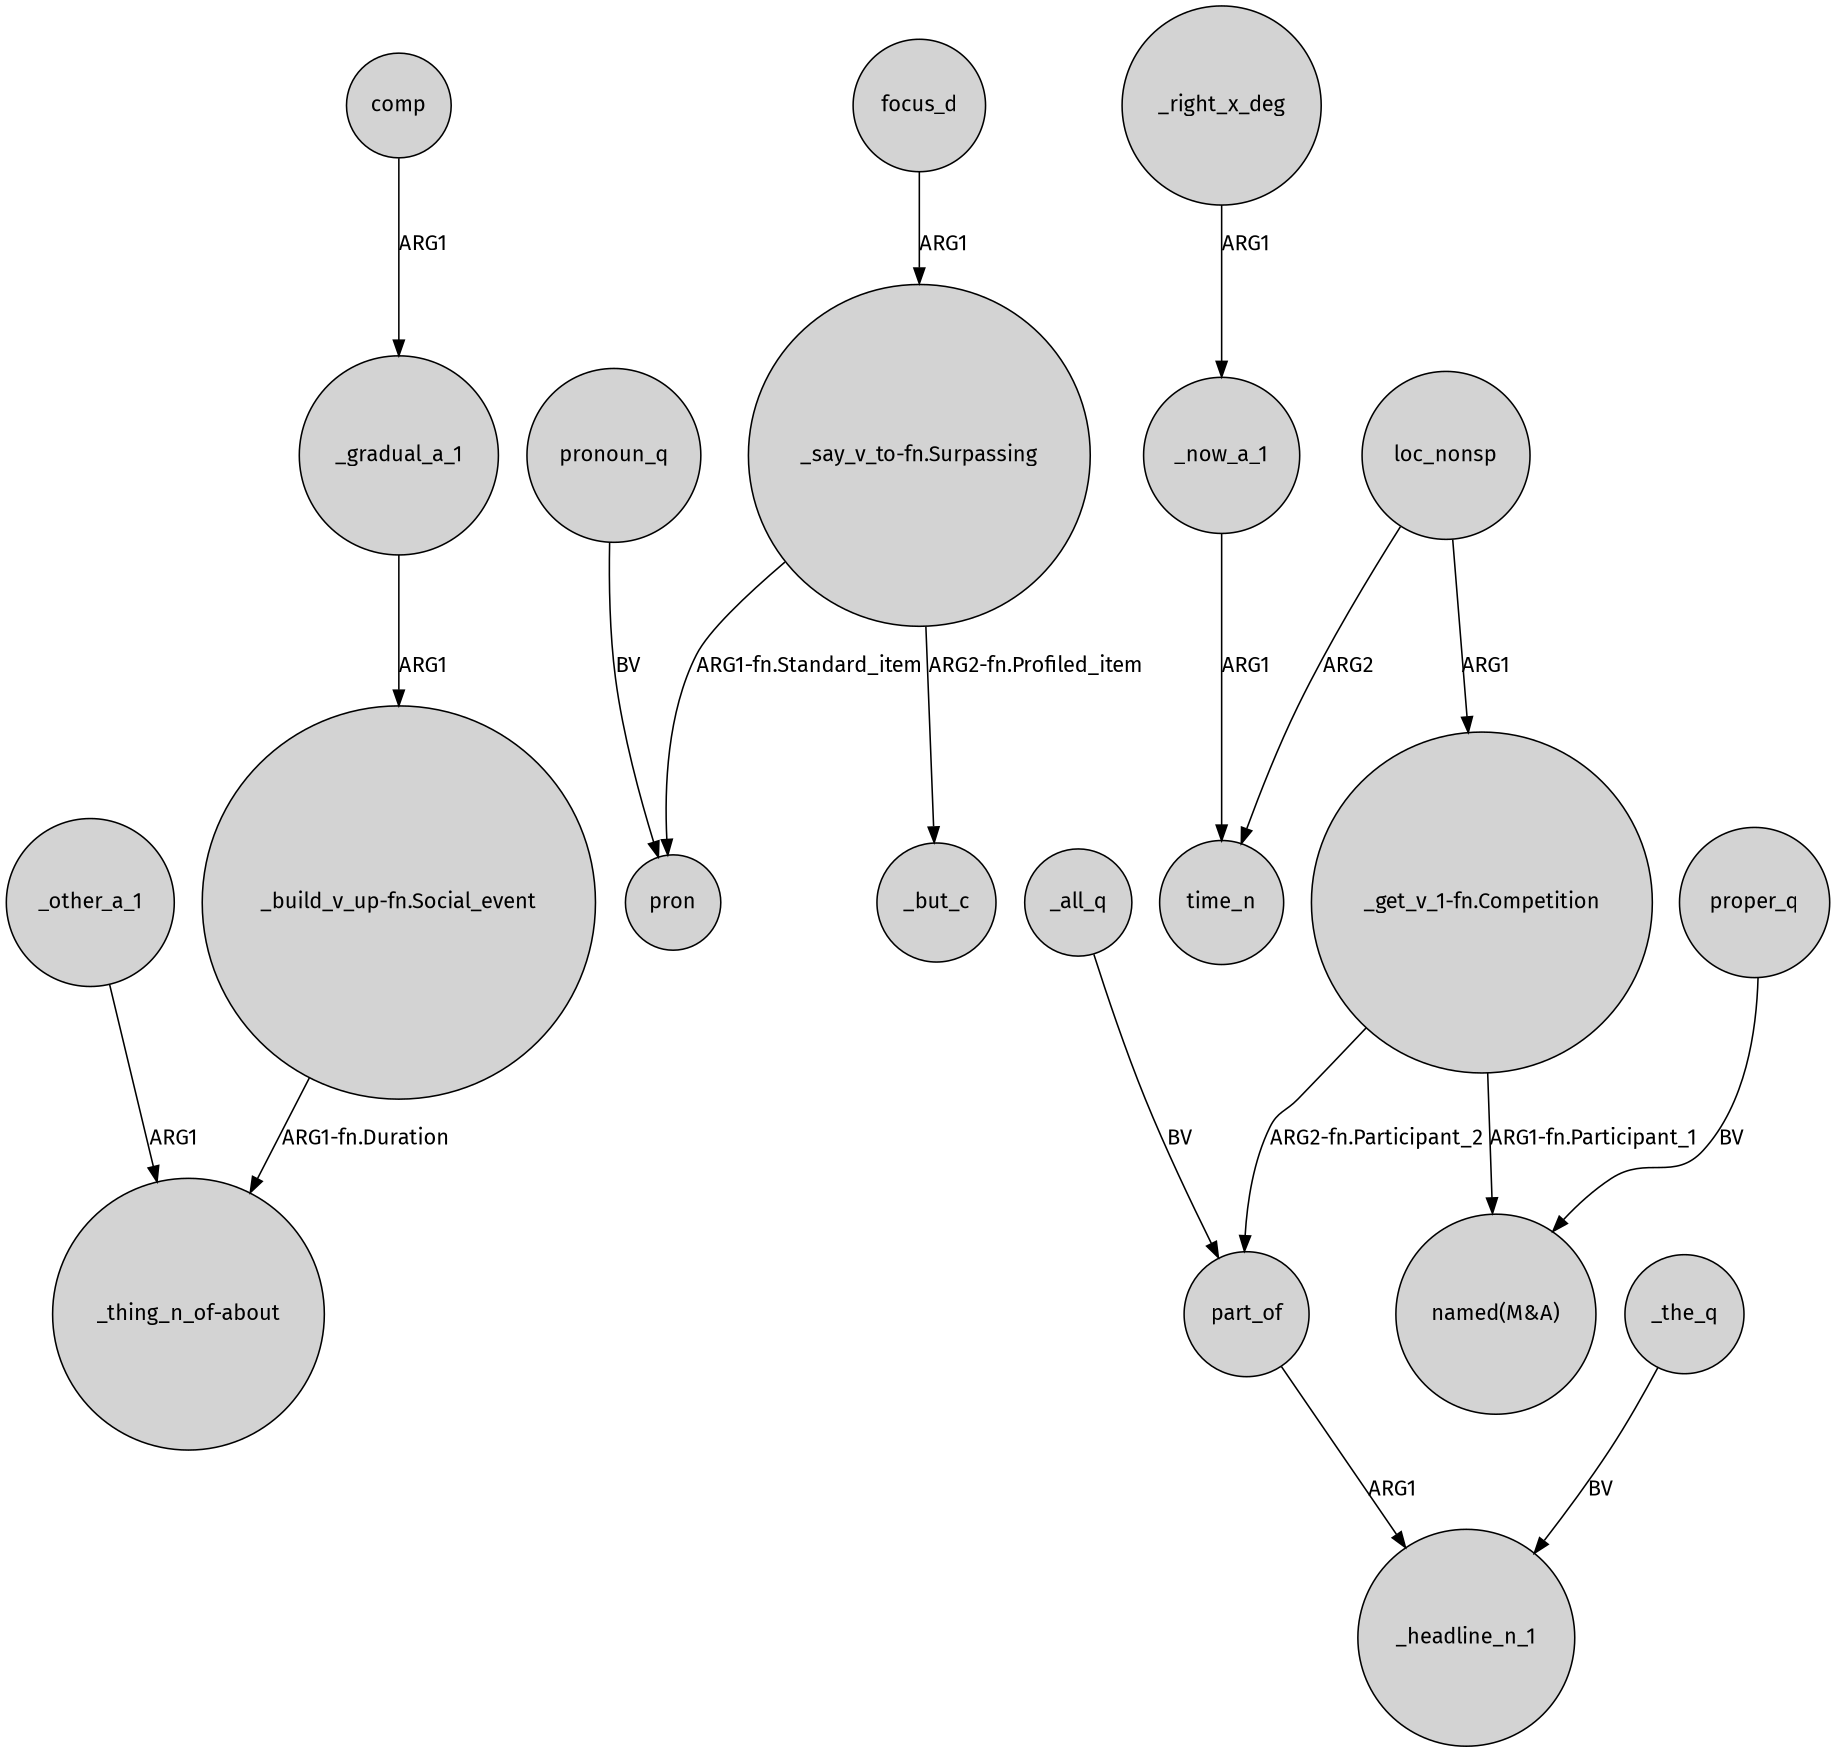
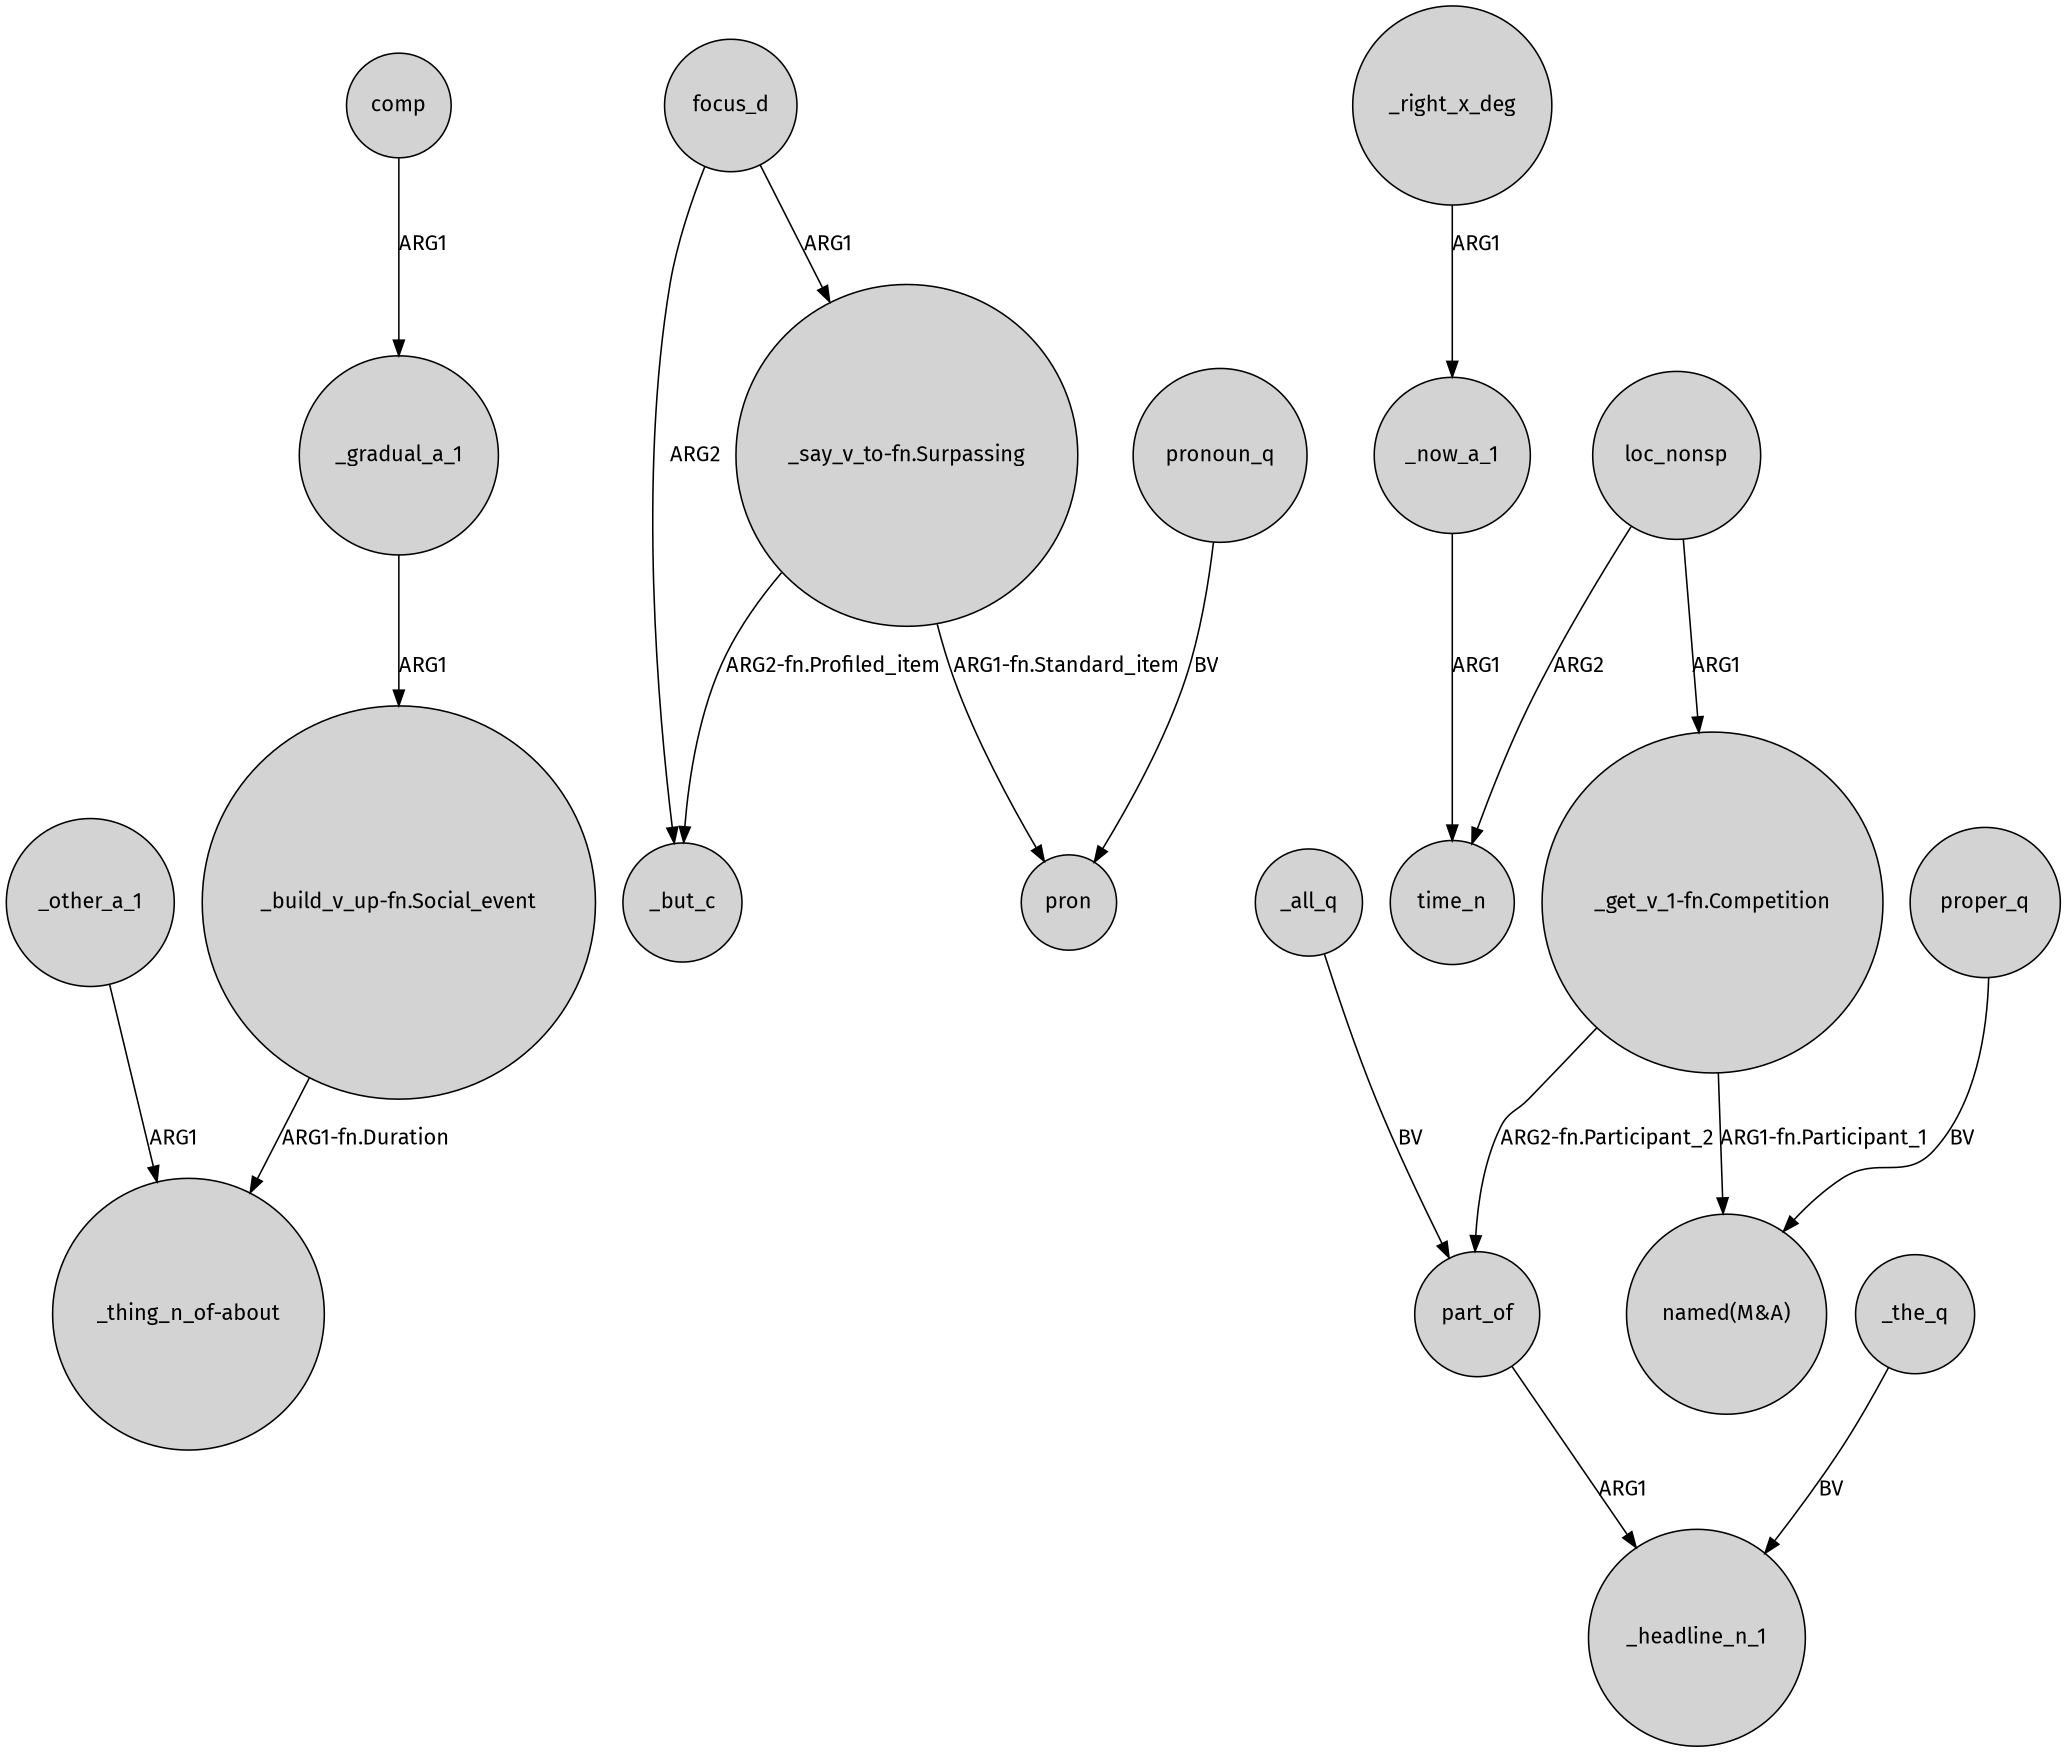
edge "focus_d" -> "_but_c": added, label "ARG2"
